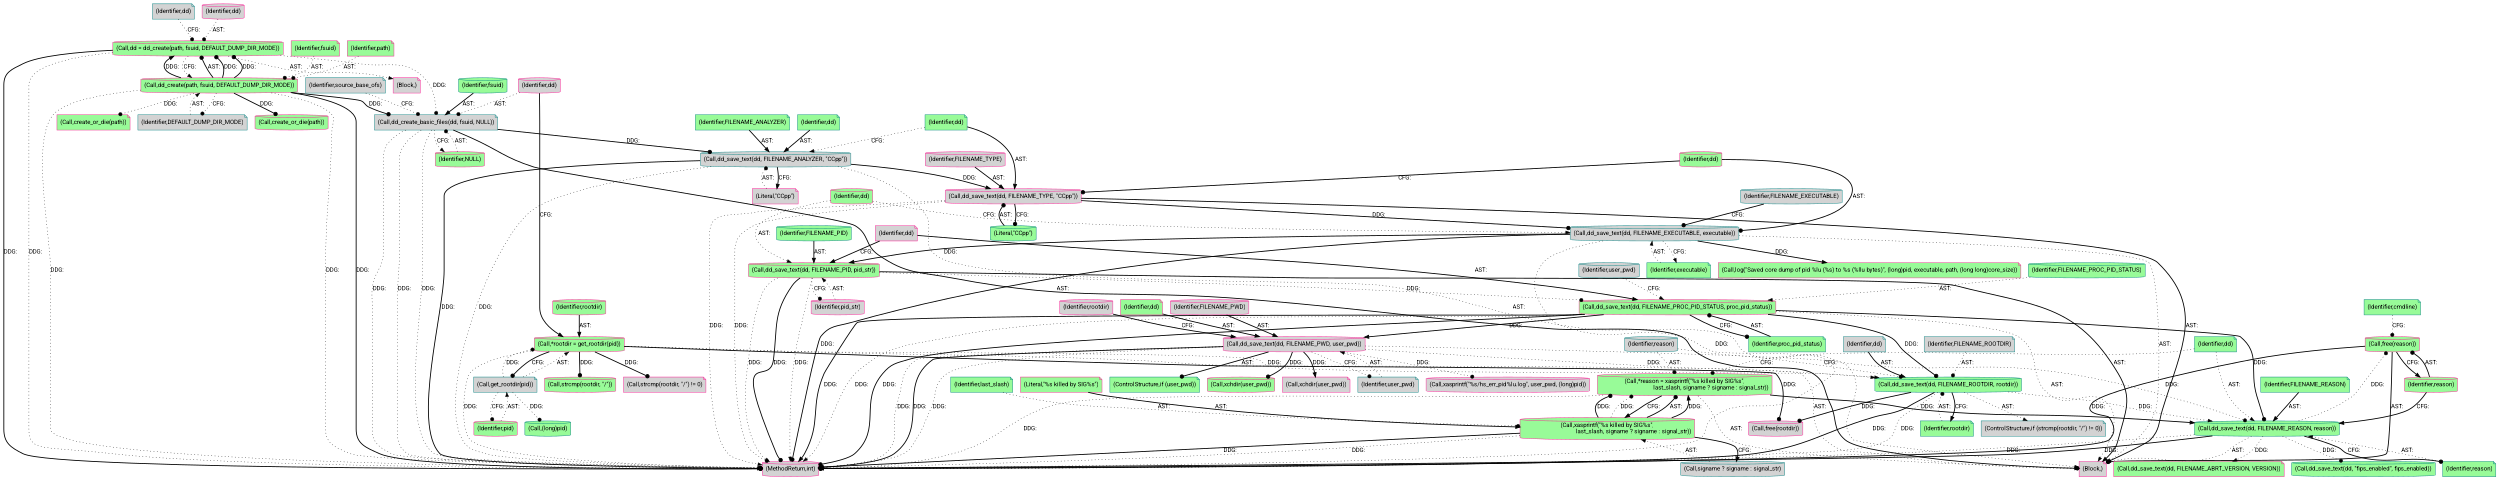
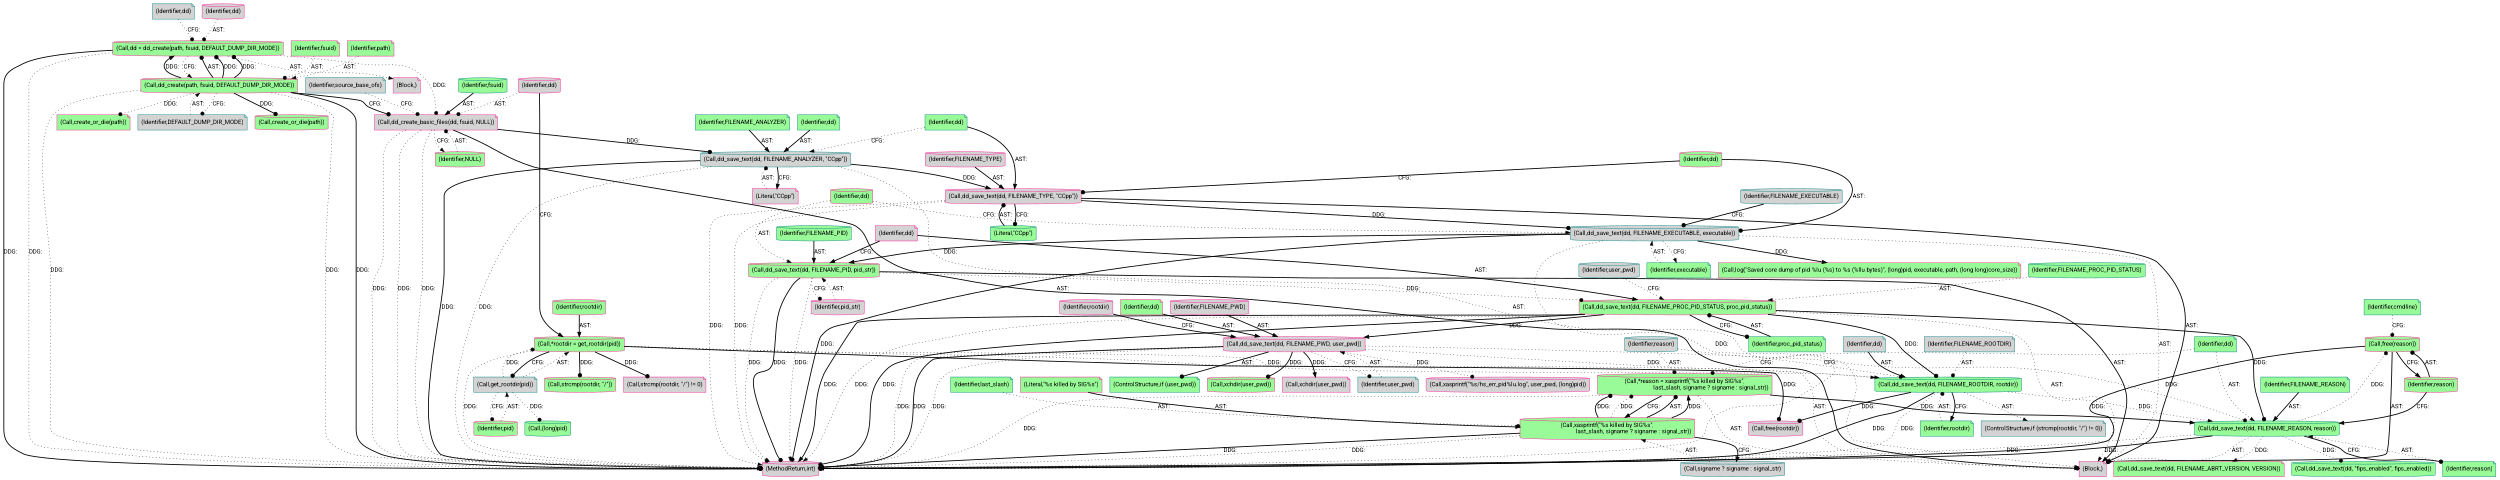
edge "(Identifier,path)" -> "(Call,dd_create(path, fsuid, DEFAULT_DUMP_DIR_MODE))": arrowhead dot -> normal
edge "(Call,dd_create(path, fsuid, DEFAULT_DUMP_DIR_MODE))" -> "(Call,dd_create_basic_files(dd, fsuid, NULL))": label "DDG: " -> "CFG: "
node "(Call,dd_create_basic_files(dd, fsuid, NULL))": color teal -> deeppink
